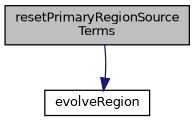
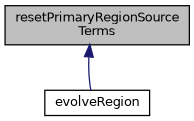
edge "resetPrimaryRegionSource Terms" -> "evolveRegion": reversed
